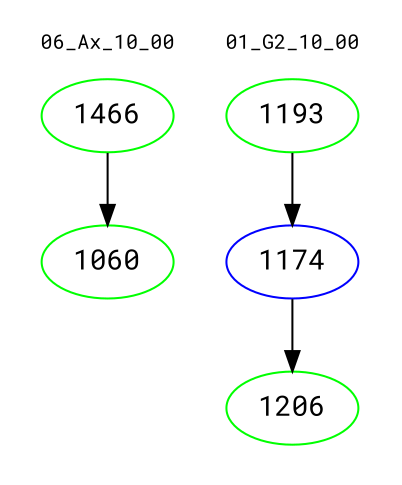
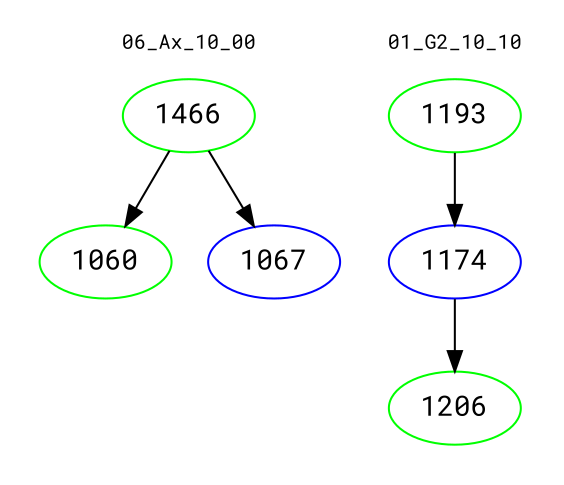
cluster "01_G2_10_00": label "01_G2_10_00" -> "01_G2_10_10"
node "1067": added
